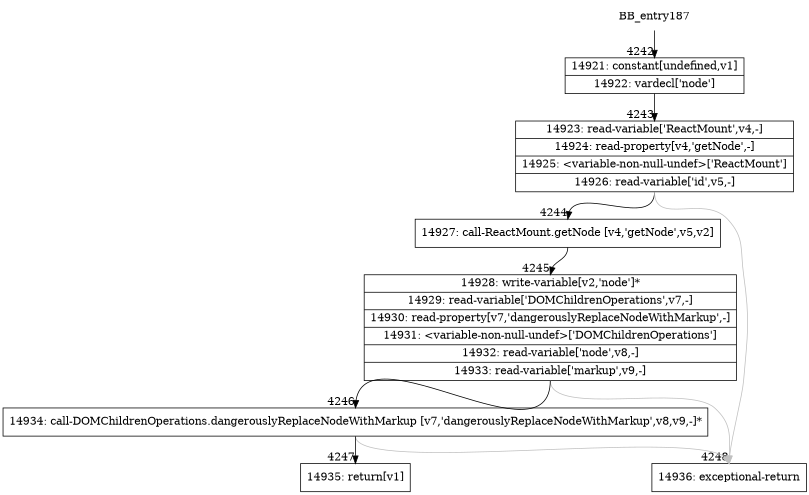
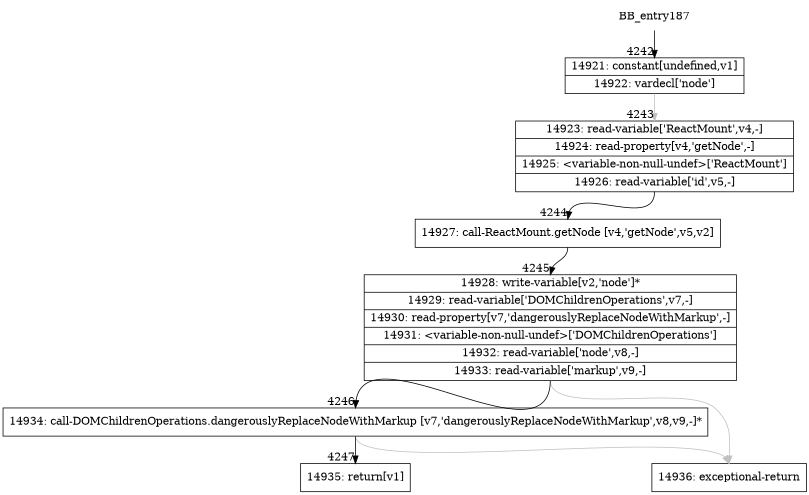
edge "14921: constant[undefined,v1]" -> "14923: read-variable['ReactMount',v4,-]": color black -> gray
edge "14923: read-variable['ReactMount',v4,-]" -> "14936: exceptional-return": removed
